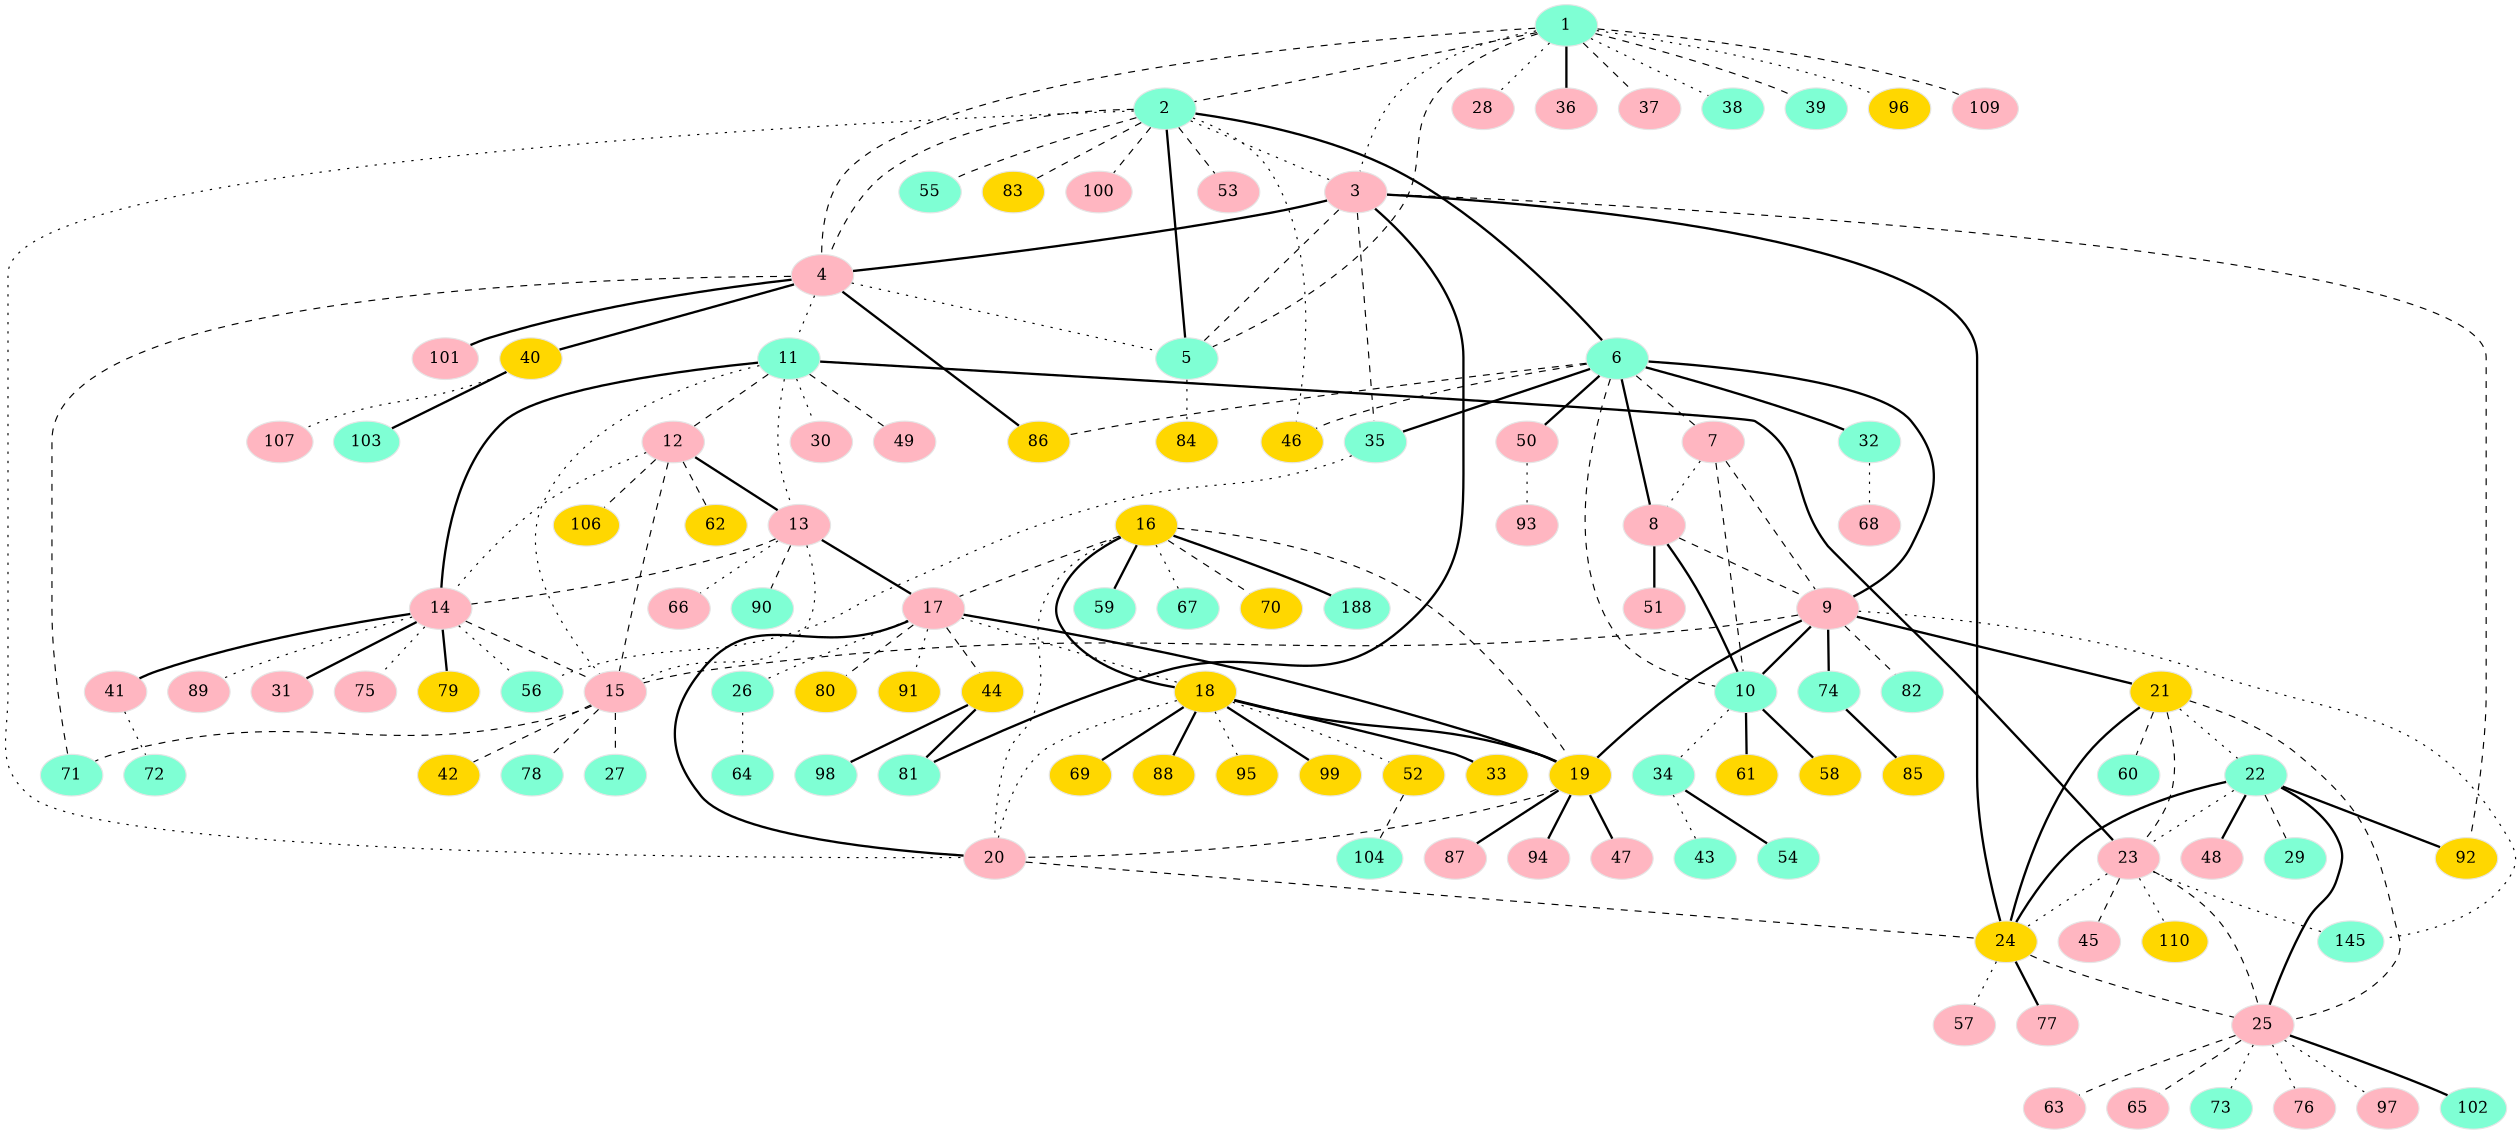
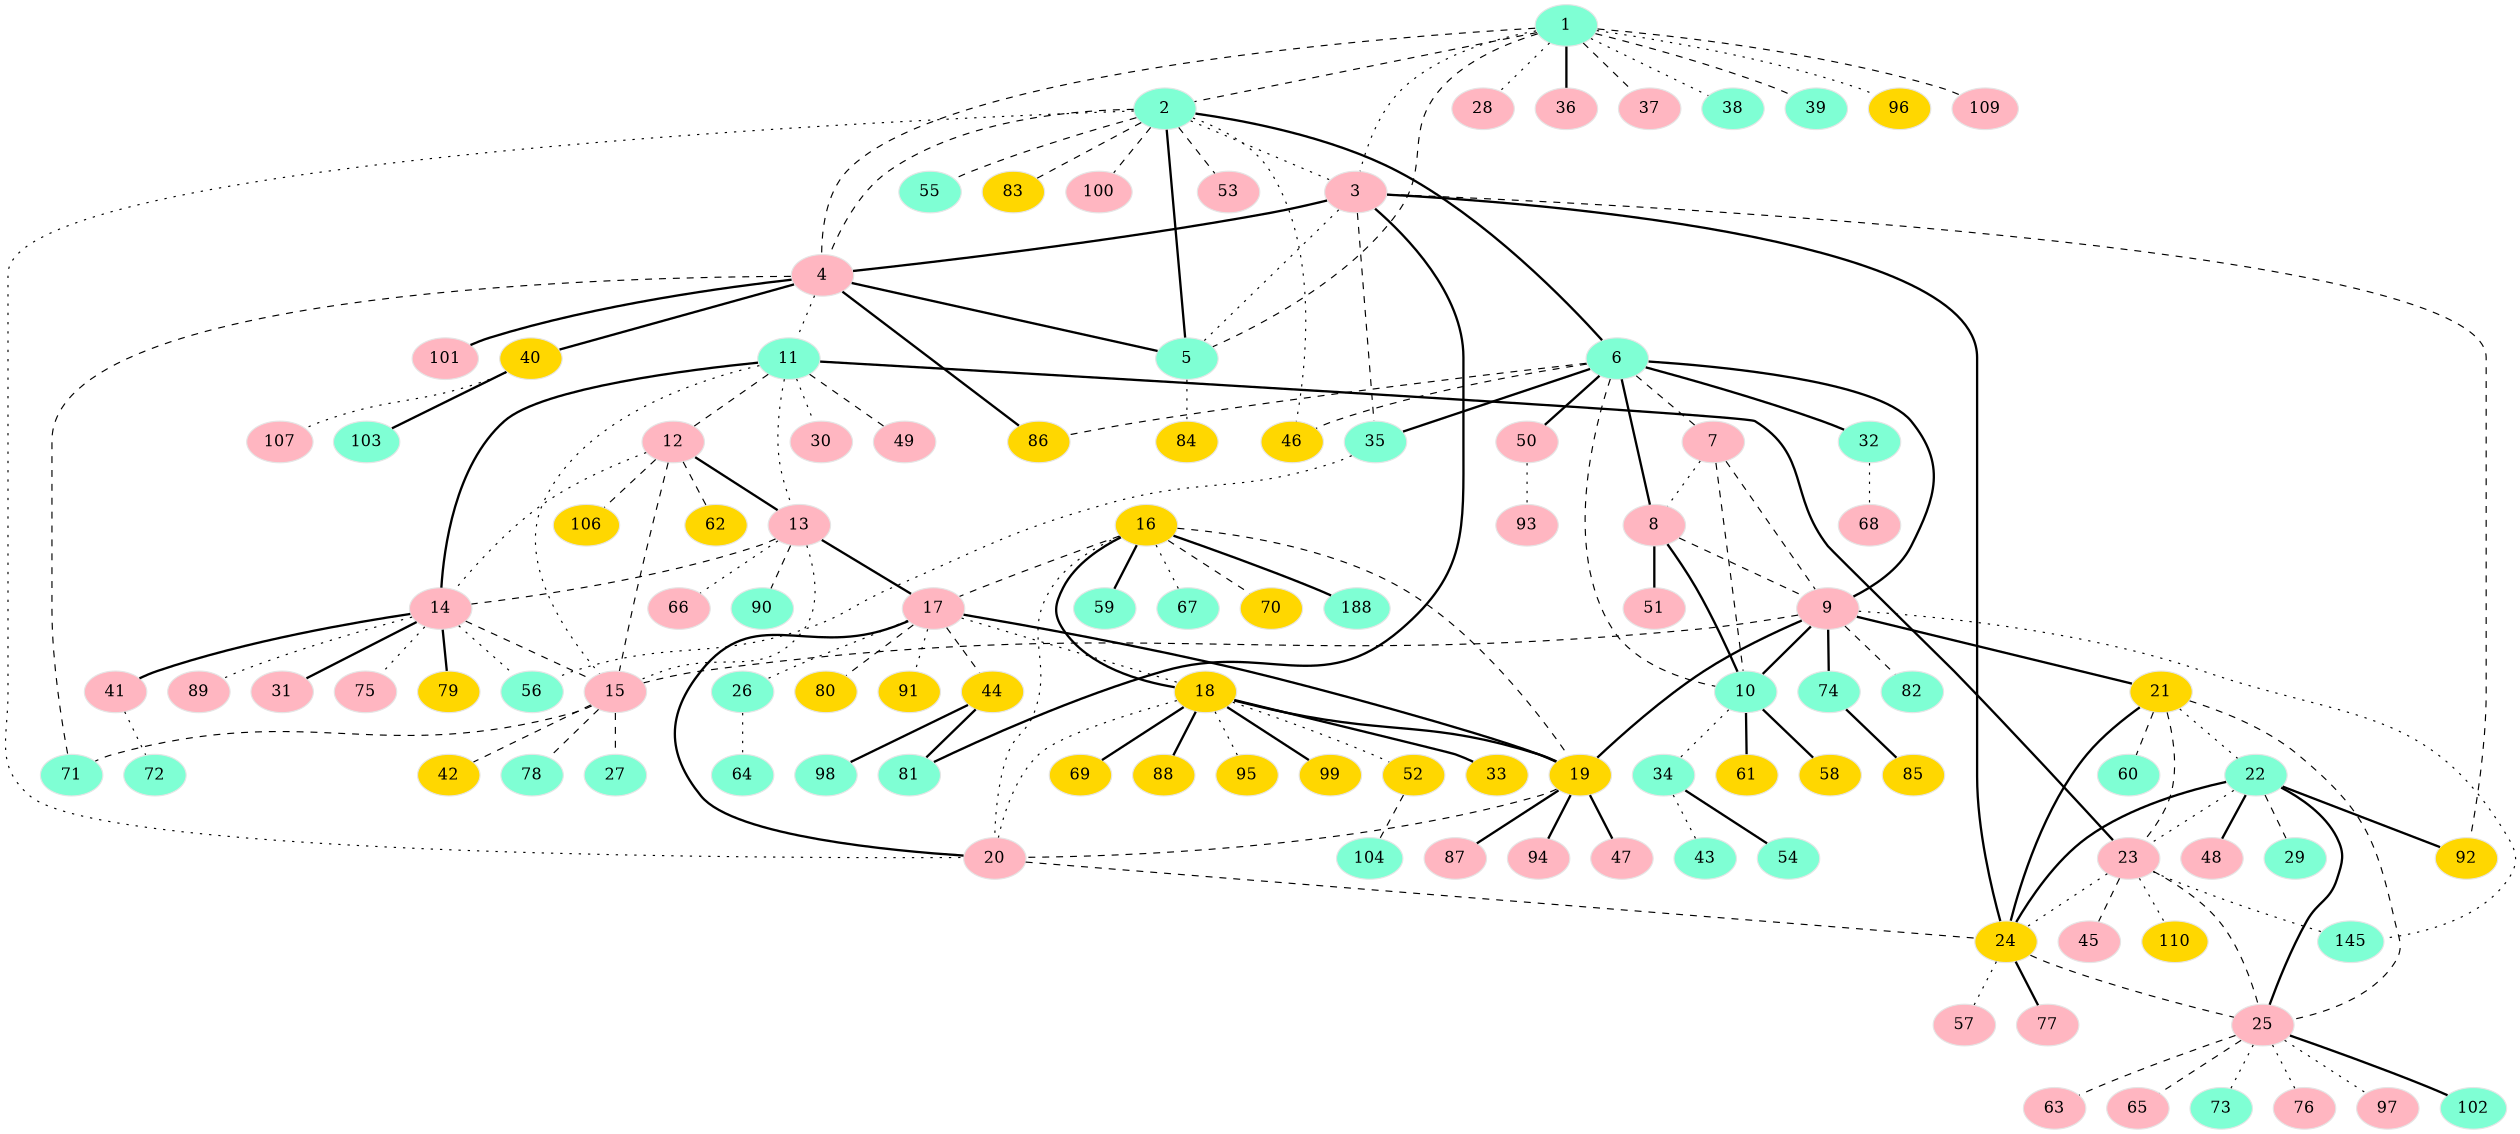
edge "3" -- "5": style dashed -> dotted
edge "4" -- "5": style dotted -> bold
